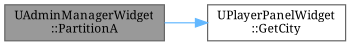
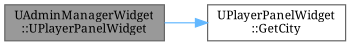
node "UAdminManagerWidget ::PartitionA": label "UAdminManagerWidget ::PartitionA" -> "UAdminManagerWidget ::UPlayerPanelWidget"
